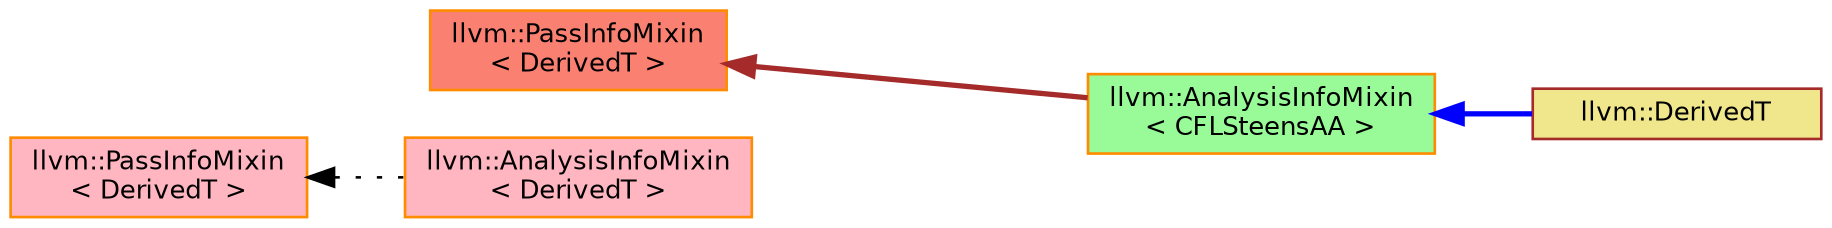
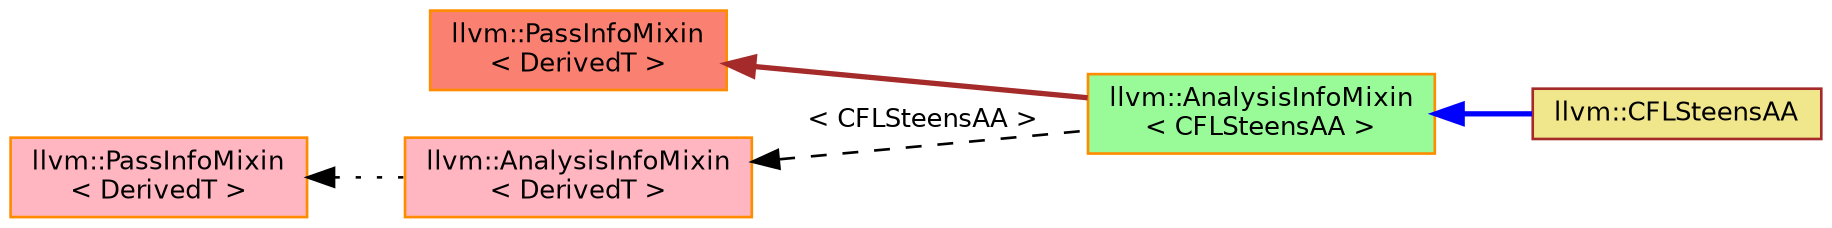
node "llvm::DerivedT": label "llvm::DerivedT" -> "llvm::CFLSteensAA"
edge "llvm::AnalysisInfoMixin < CFLSteensAA >" -> "llvm::AnalysisInfoMixin < DerivedT >": added, label "< CFLSteensAA >"
